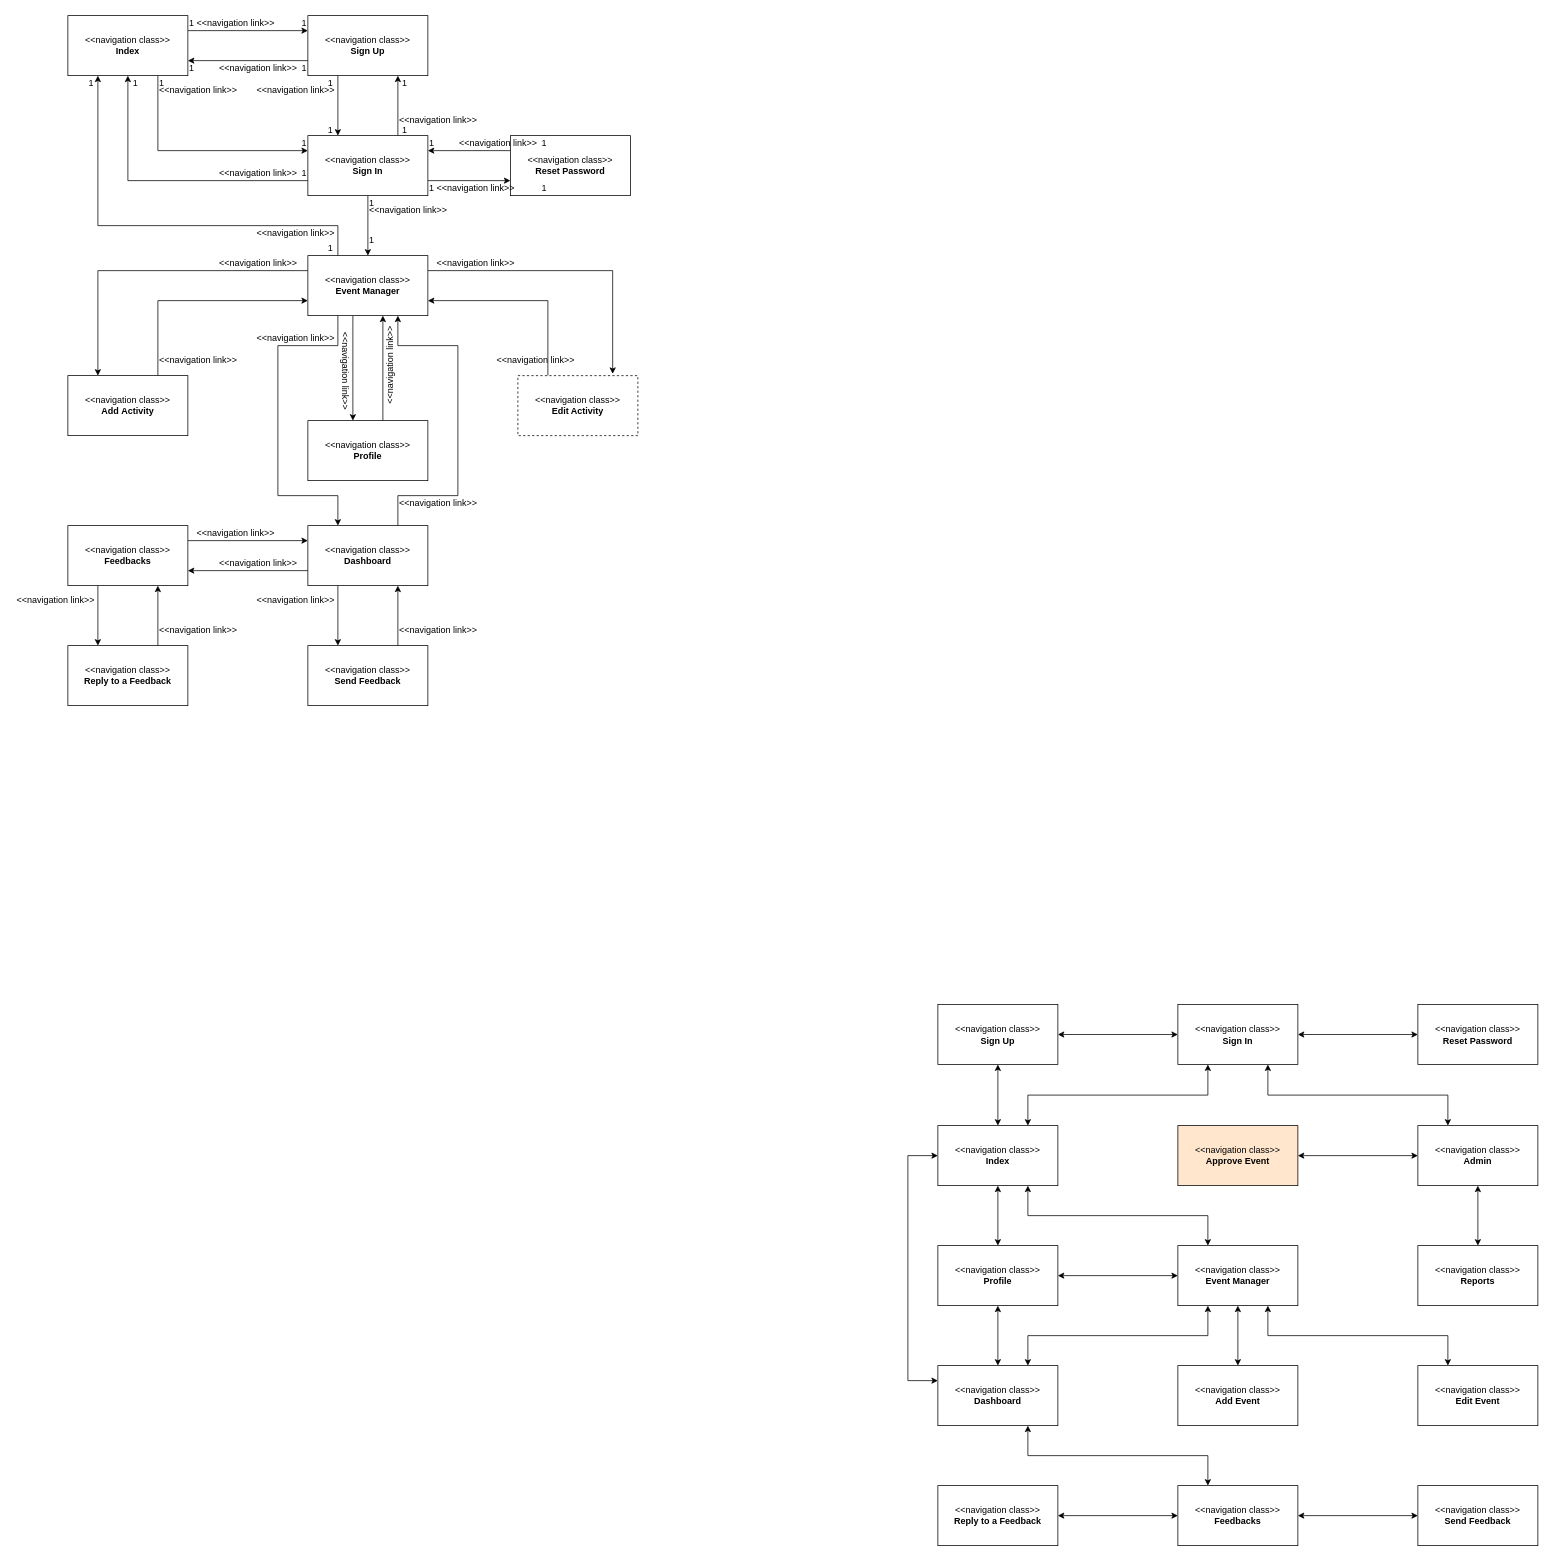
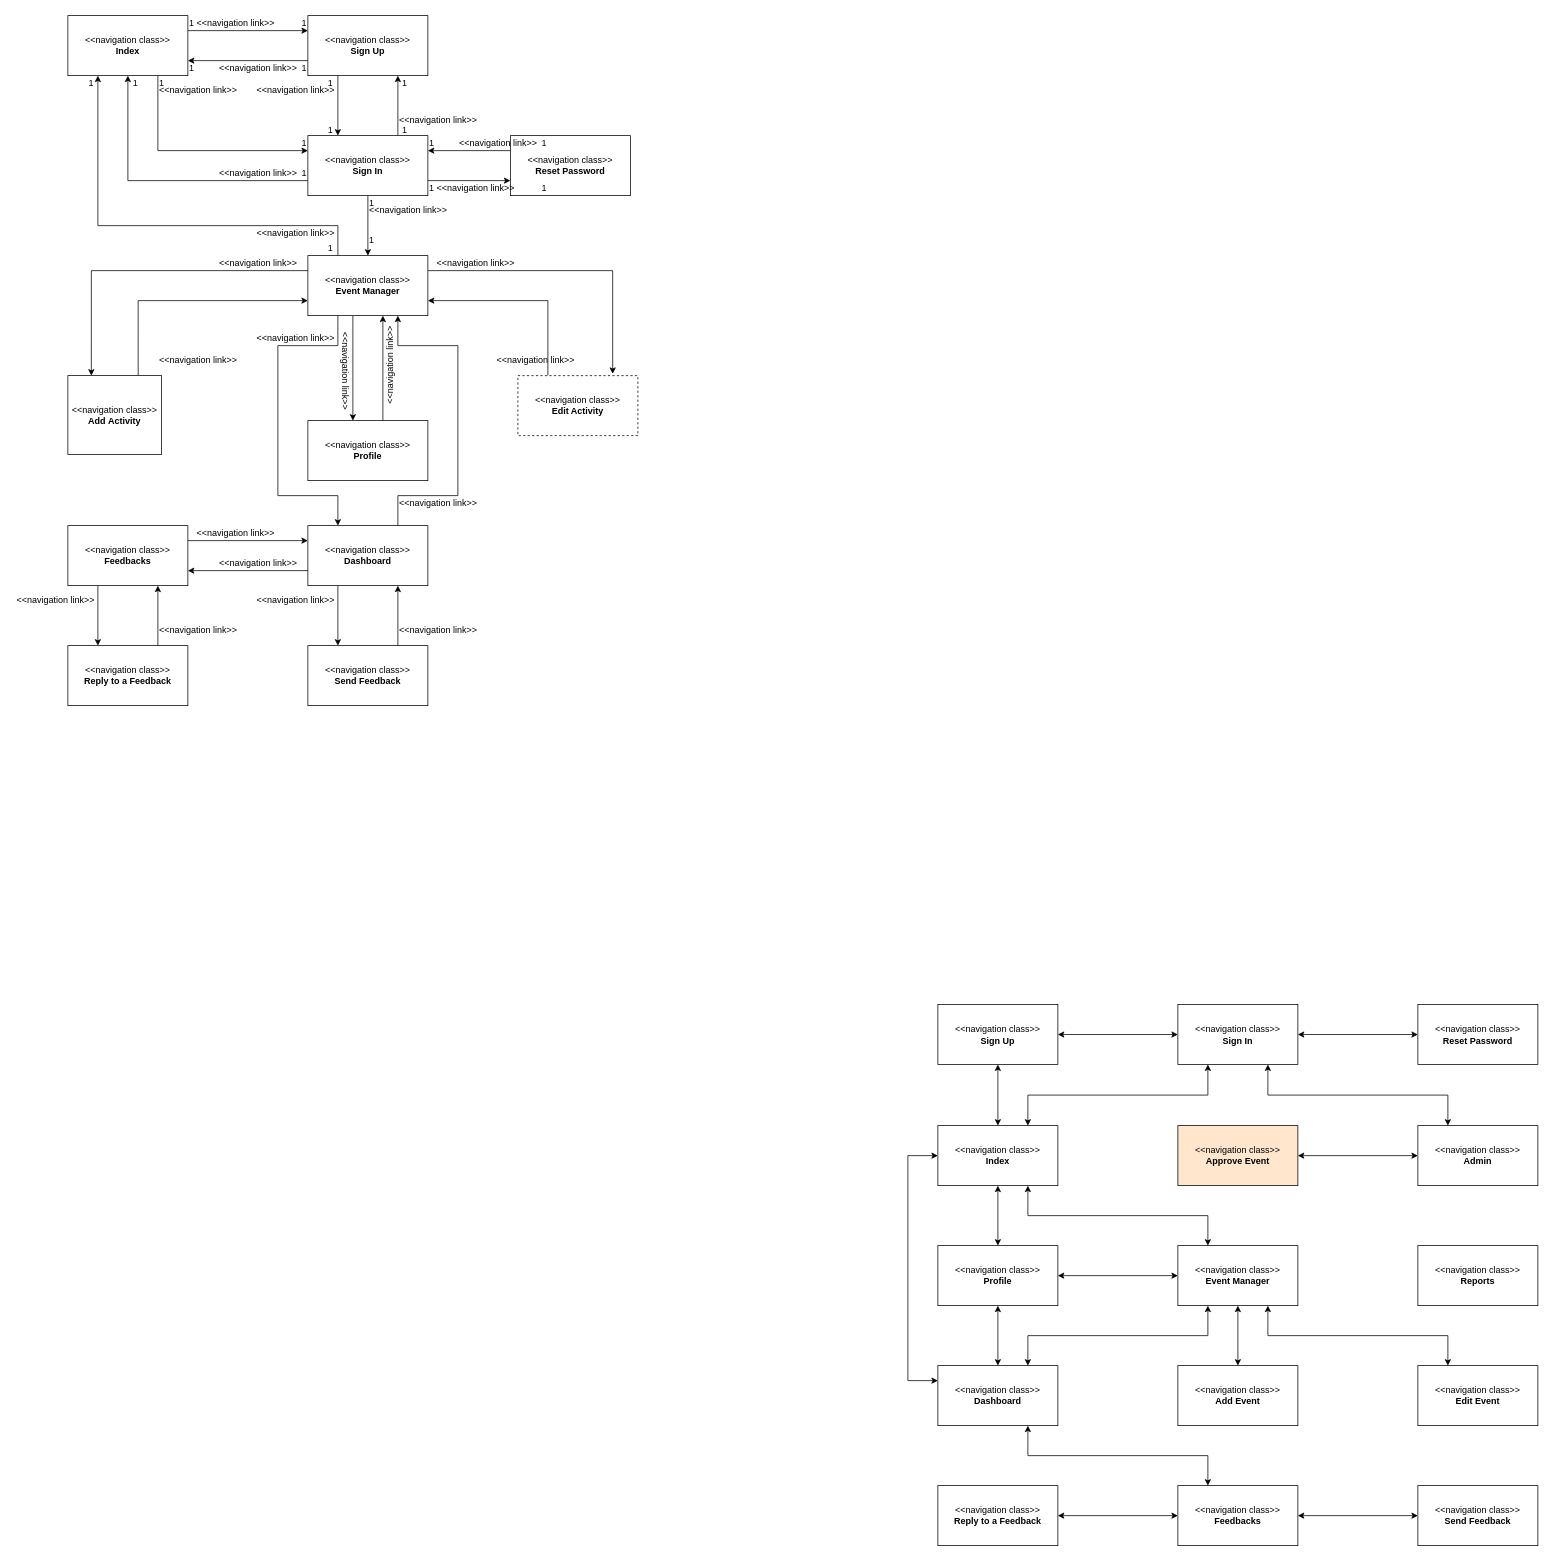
node "<<navigation class>> Add Activity": size 120x60 -> 94x79
edge "<<navigation class>> Admin" -- "<<navigation class>> Reports": removed
